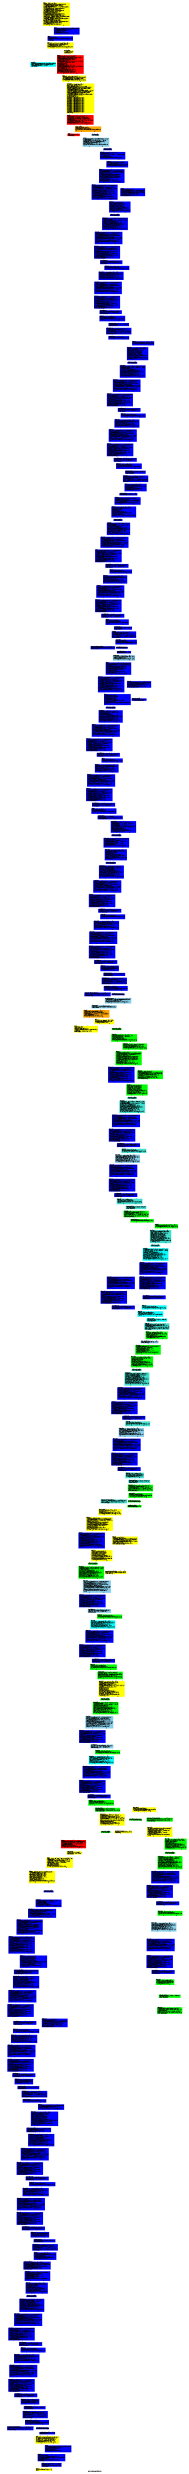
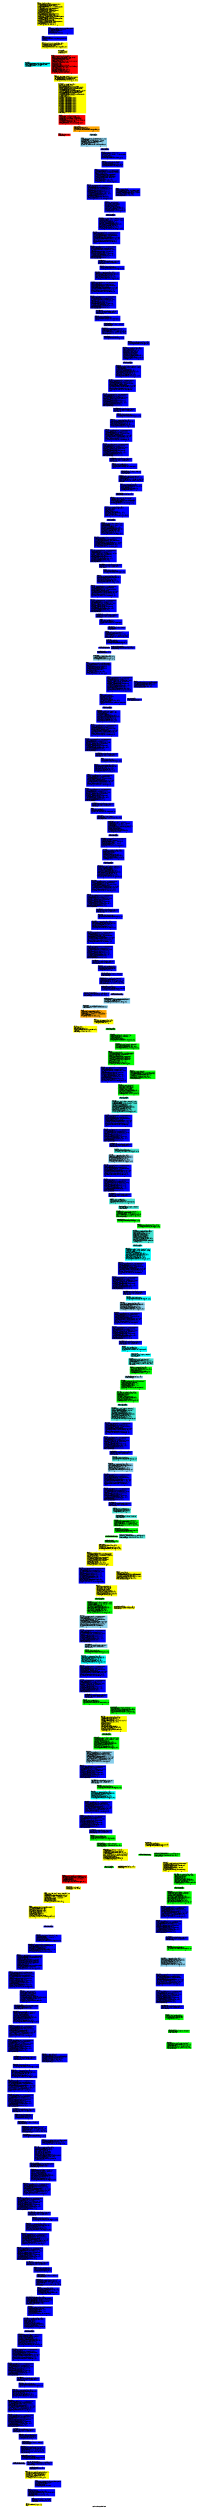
node "if.then23.i985:": added
